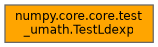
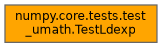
node "numpy.core.core.test _umath.TestLdexp": label "numpy.core.core.test _umath.TestLdexp" -> "numpy.core.tests.test _umath.TestLdexp"
